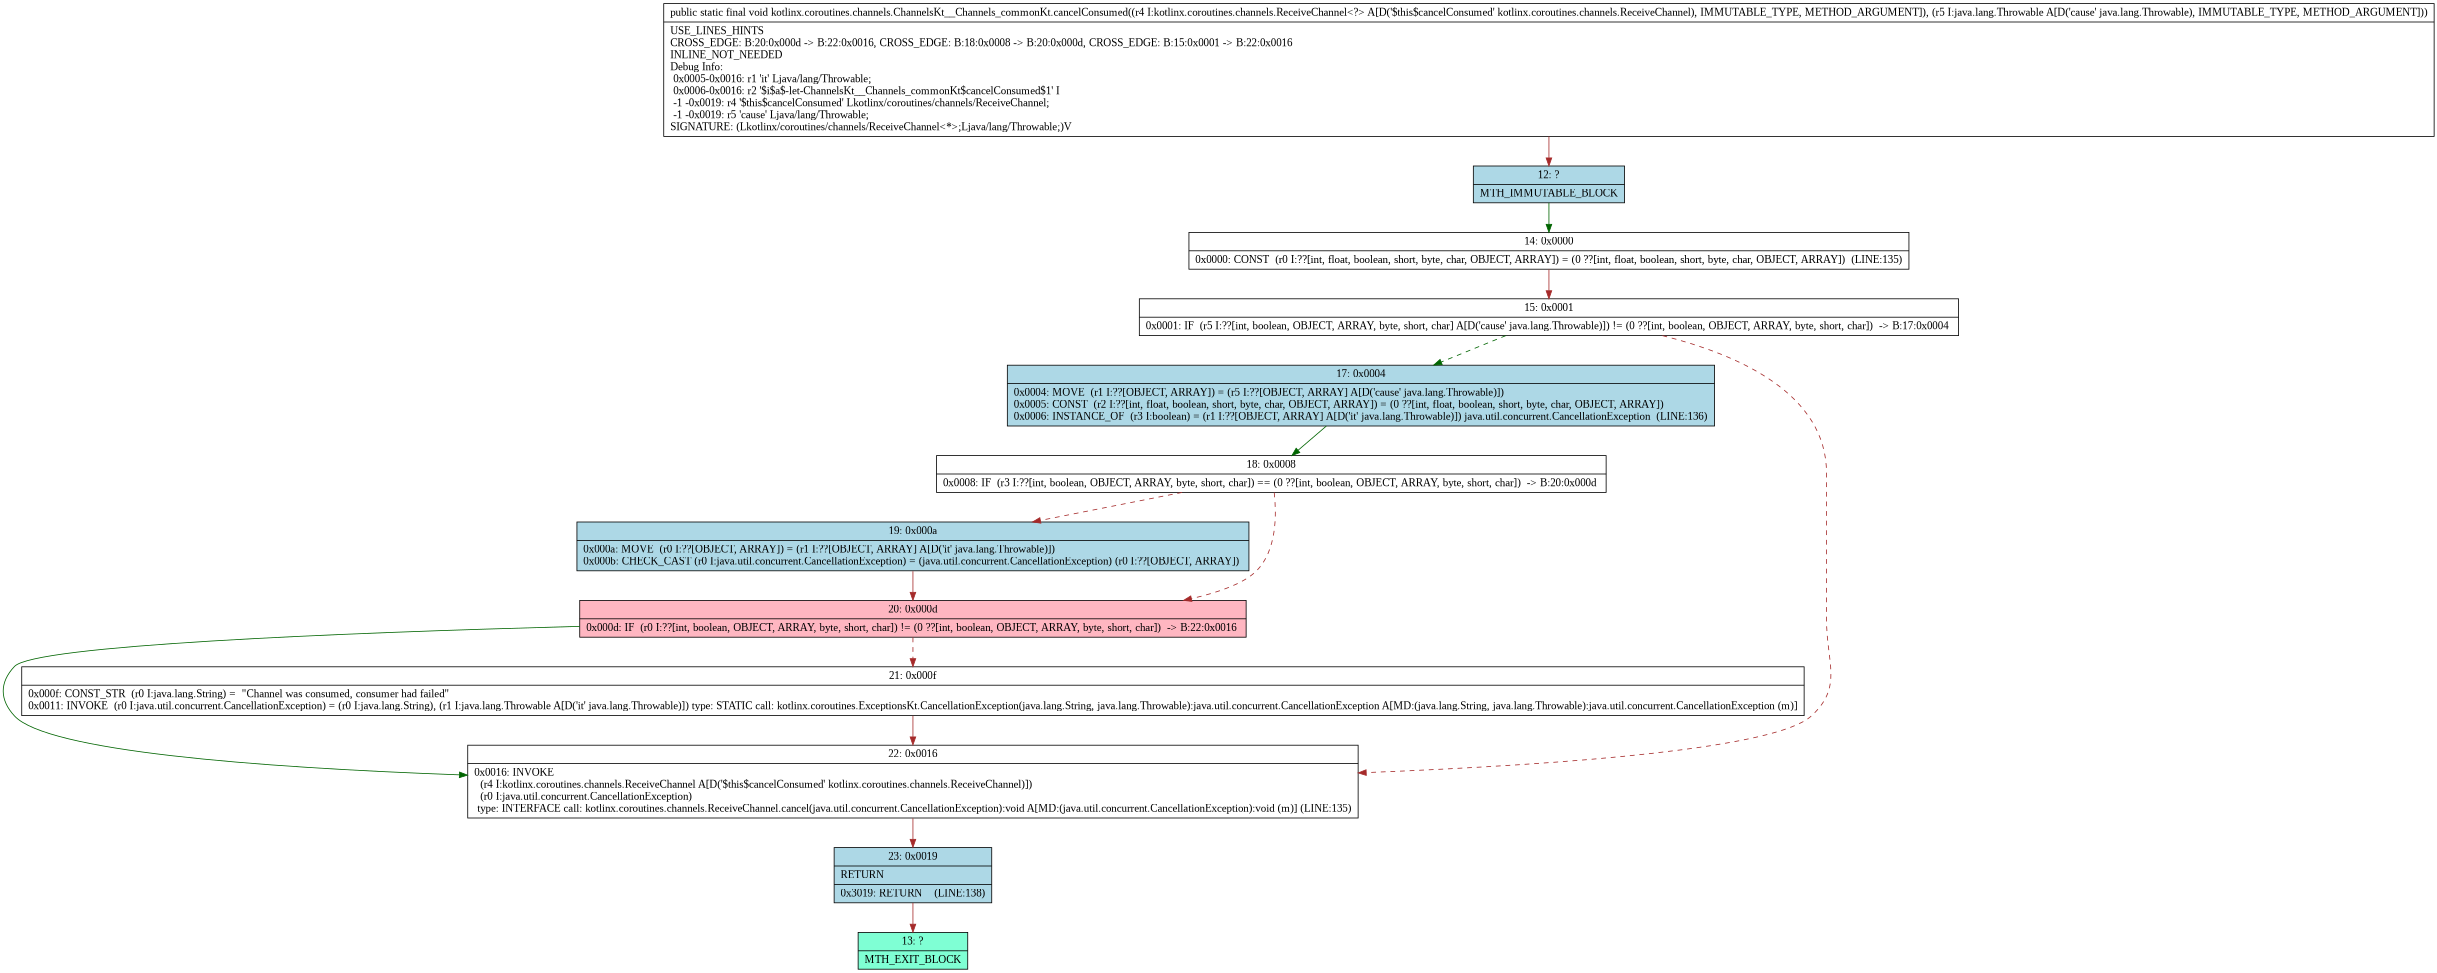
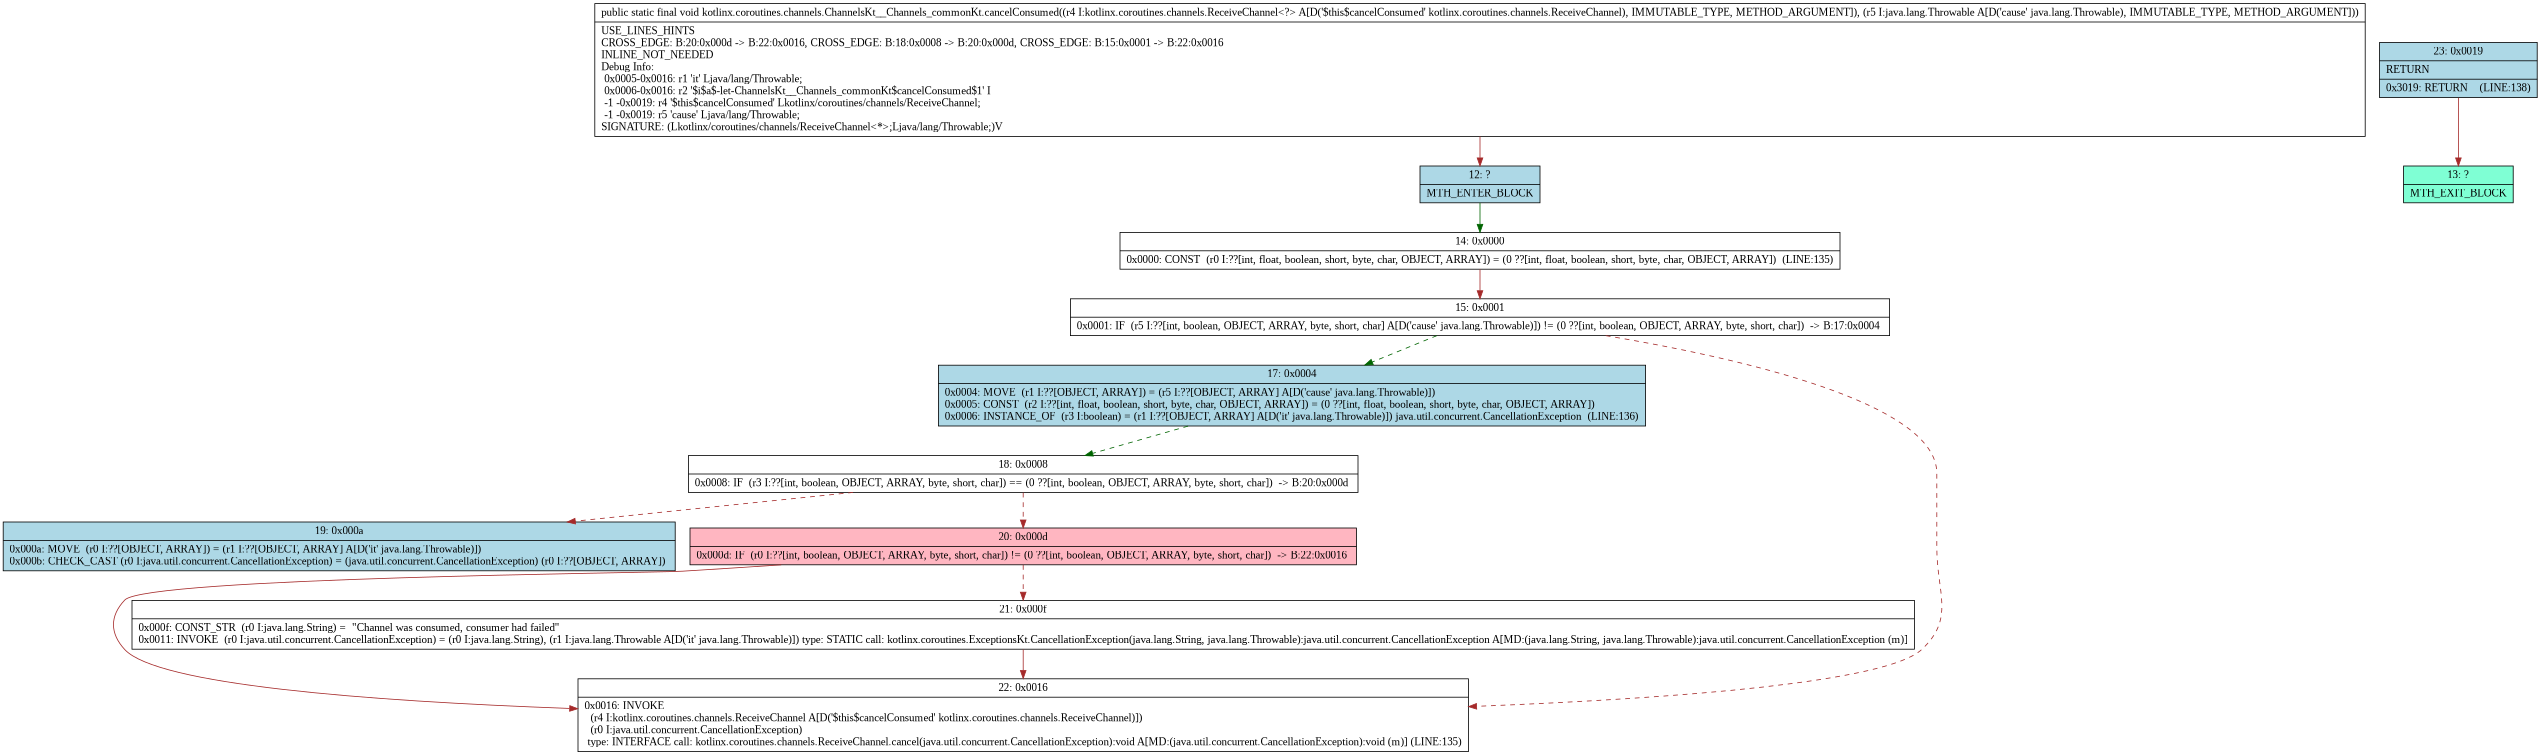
node "12: ?": text "MTH_IMMUTABLE_BLOCK" -> "MTH_ENTER_BLOCK"
edge "17: 0x0004" -> "18: 0x0008": style solid -> dashed
edge "19: 0x000a" -> "20: 0x000d": removed
edge "20: 0x000d" -> "22: 0x0016": color darkgreen -> brown
edge "22: 0x0016" -> "23: 0x0019": removed
